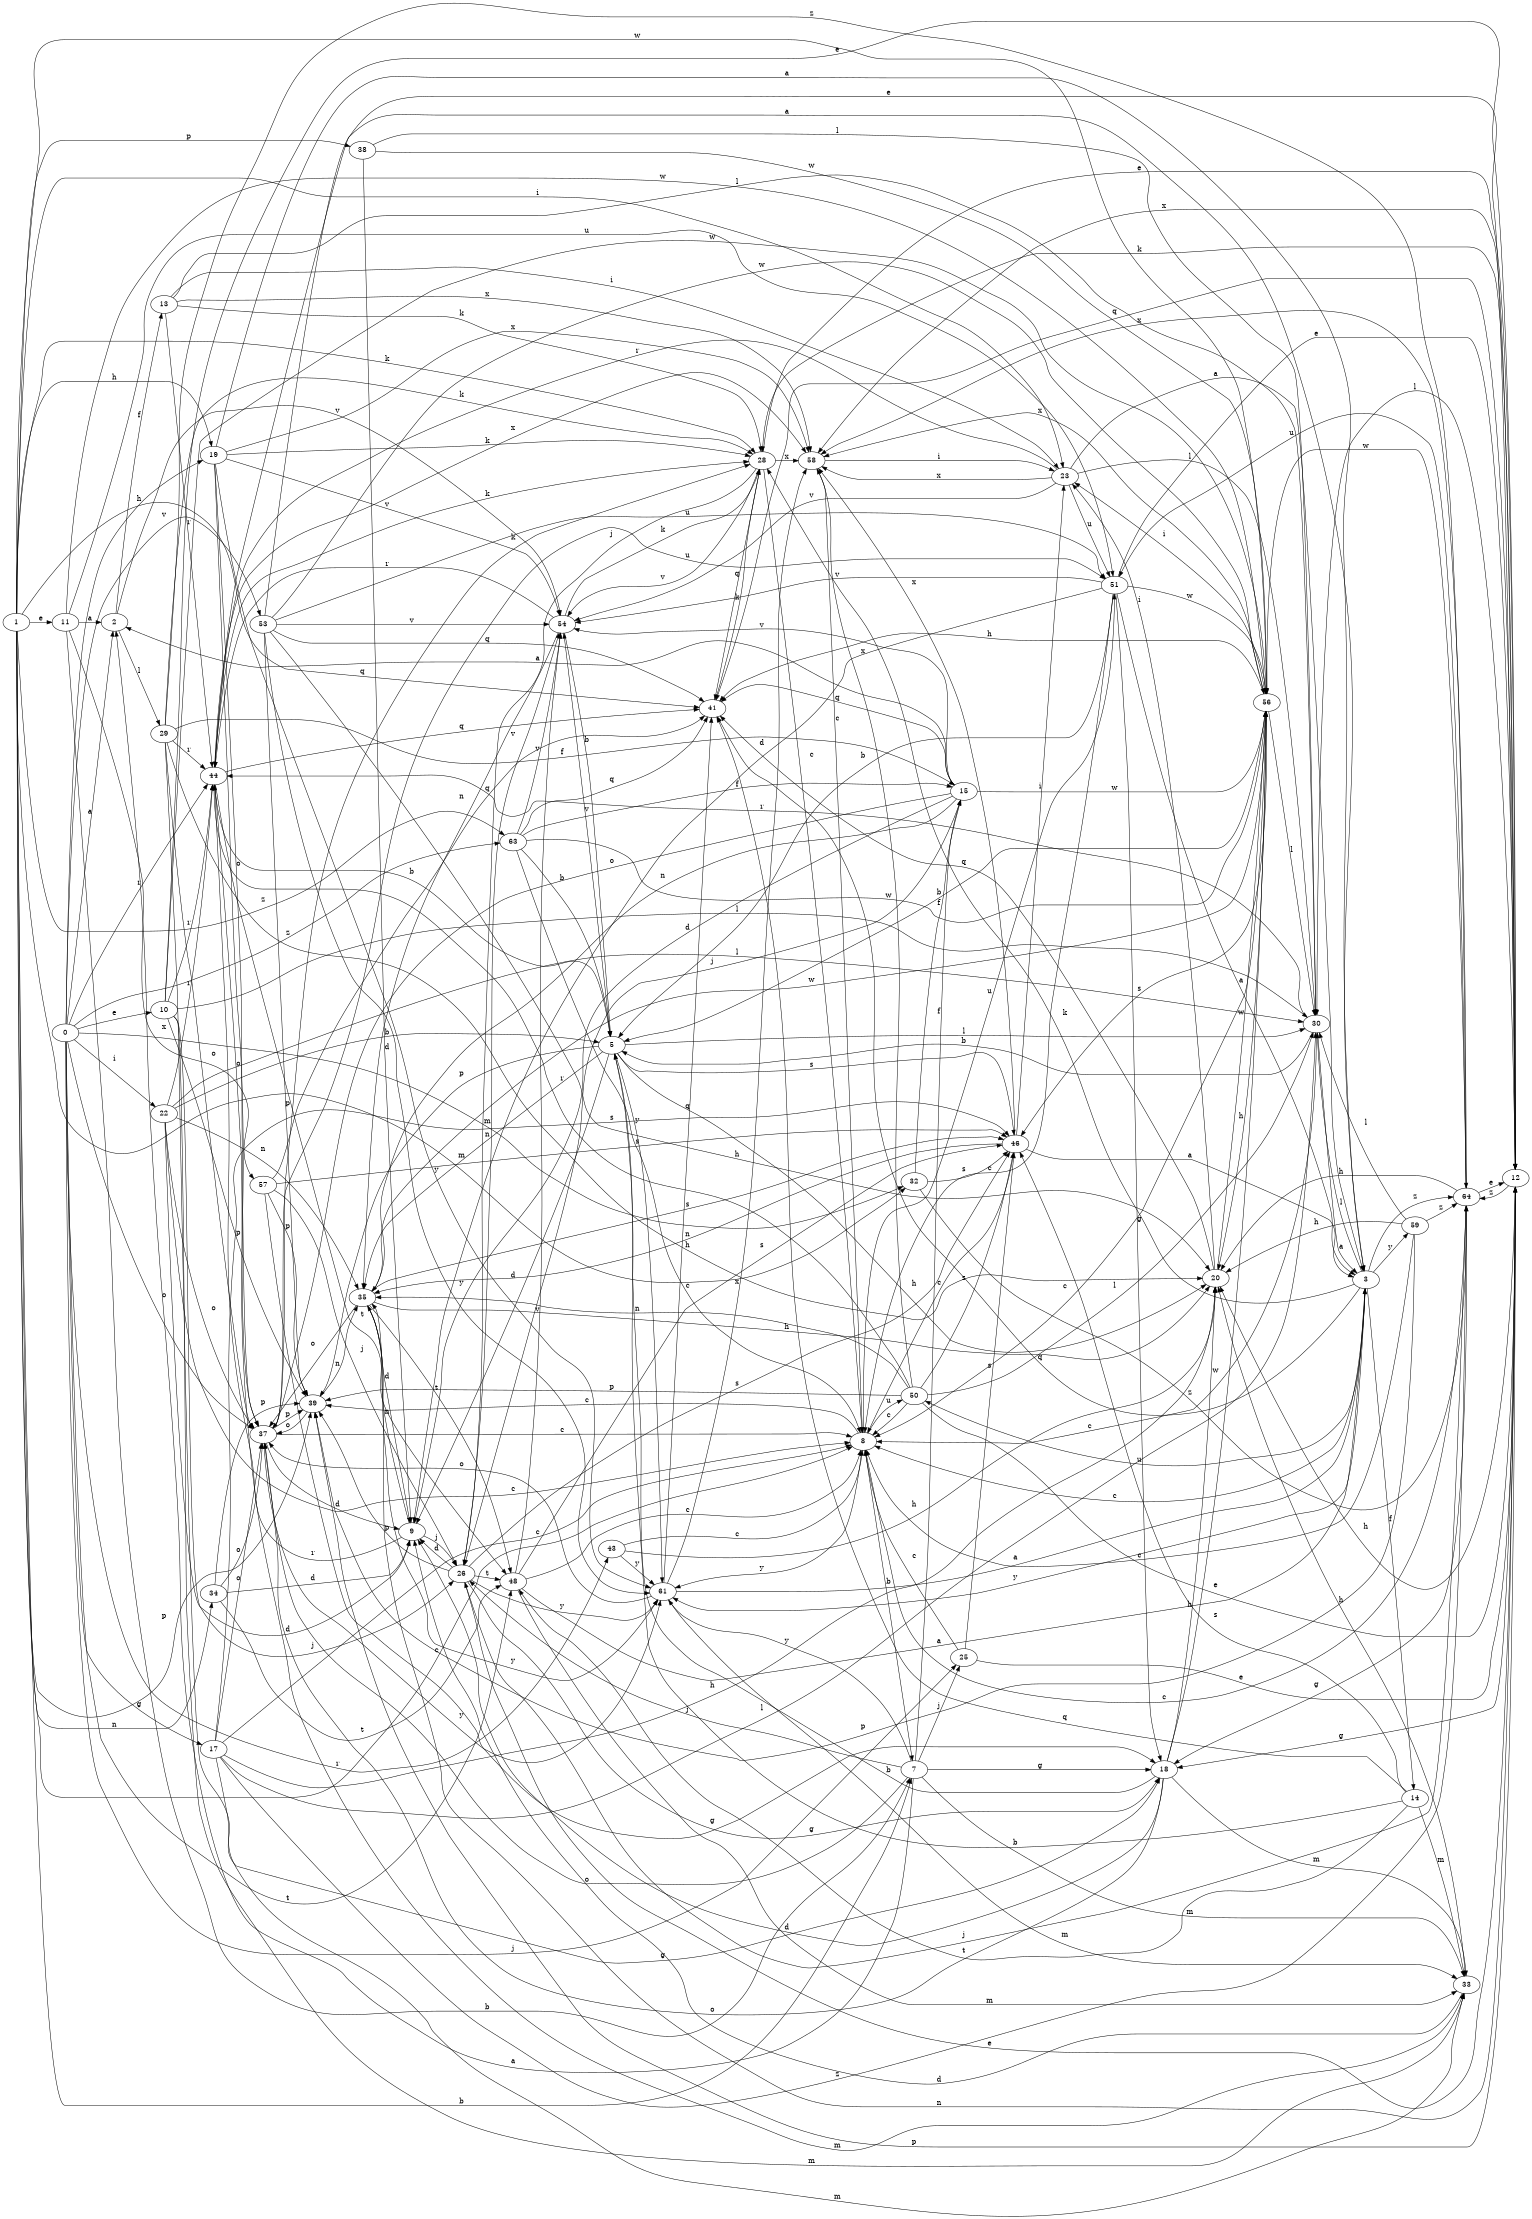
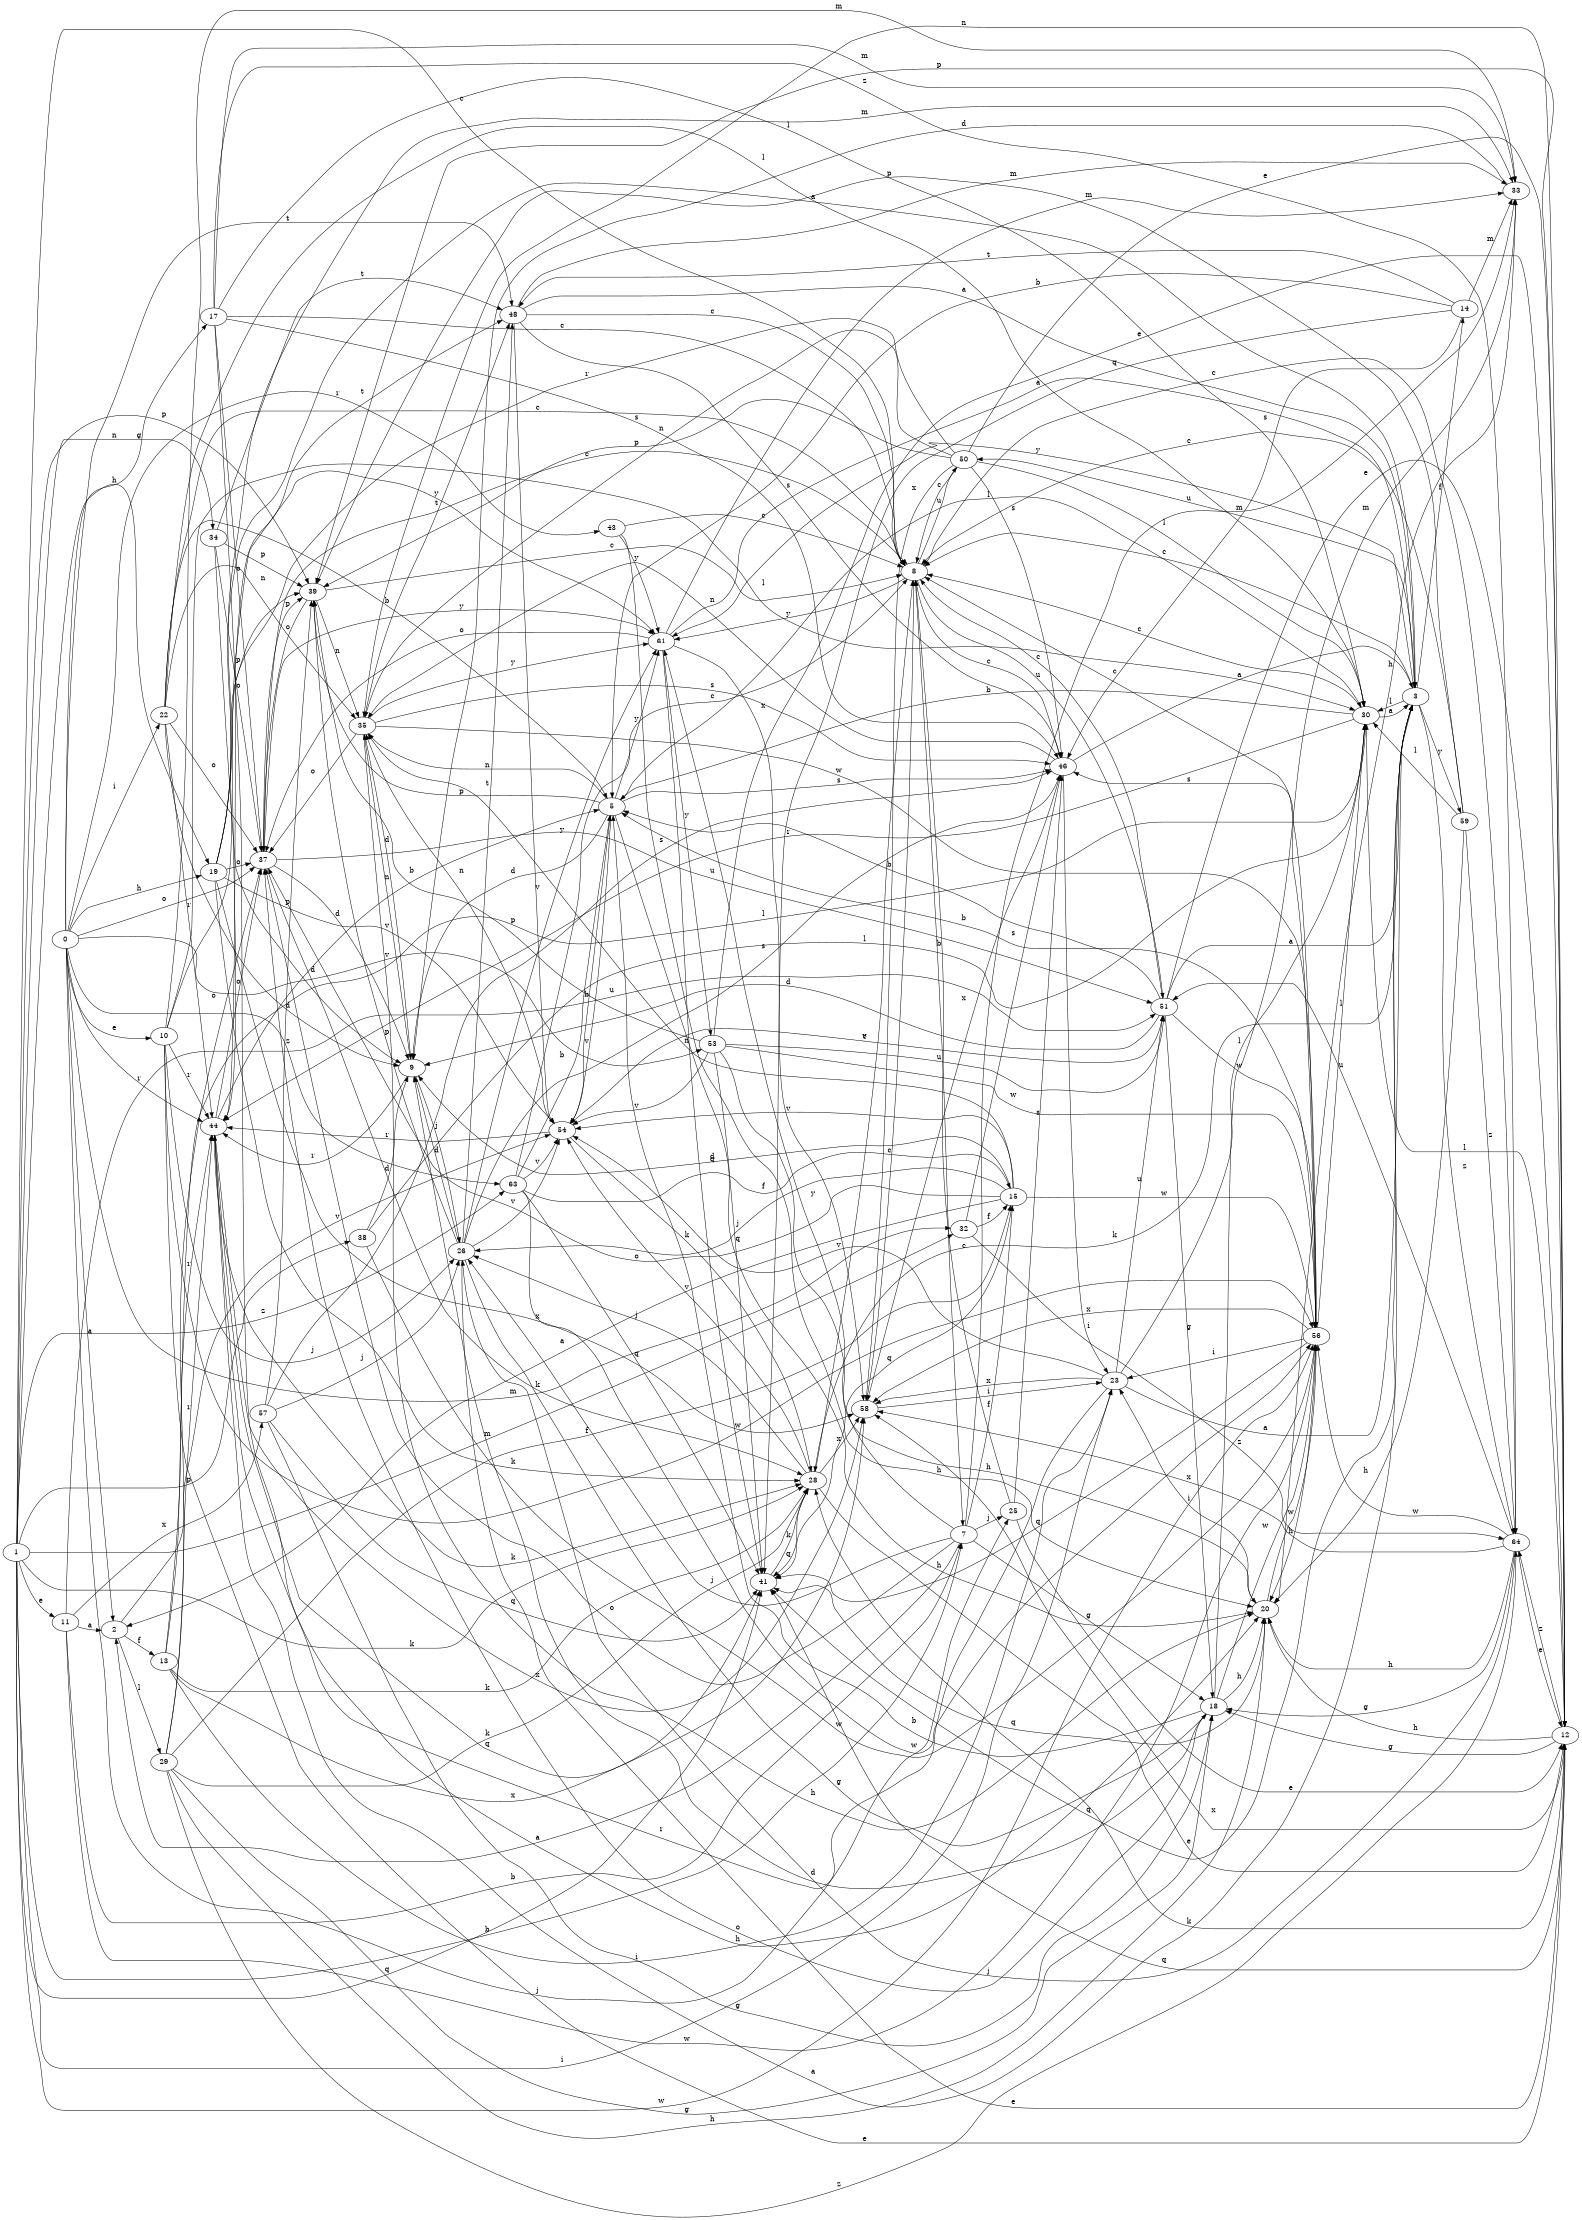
edge "56" -> "41": label "h" -> "q"
edge "53" -> "61": reversed
edge "8" -> "39": reversed
